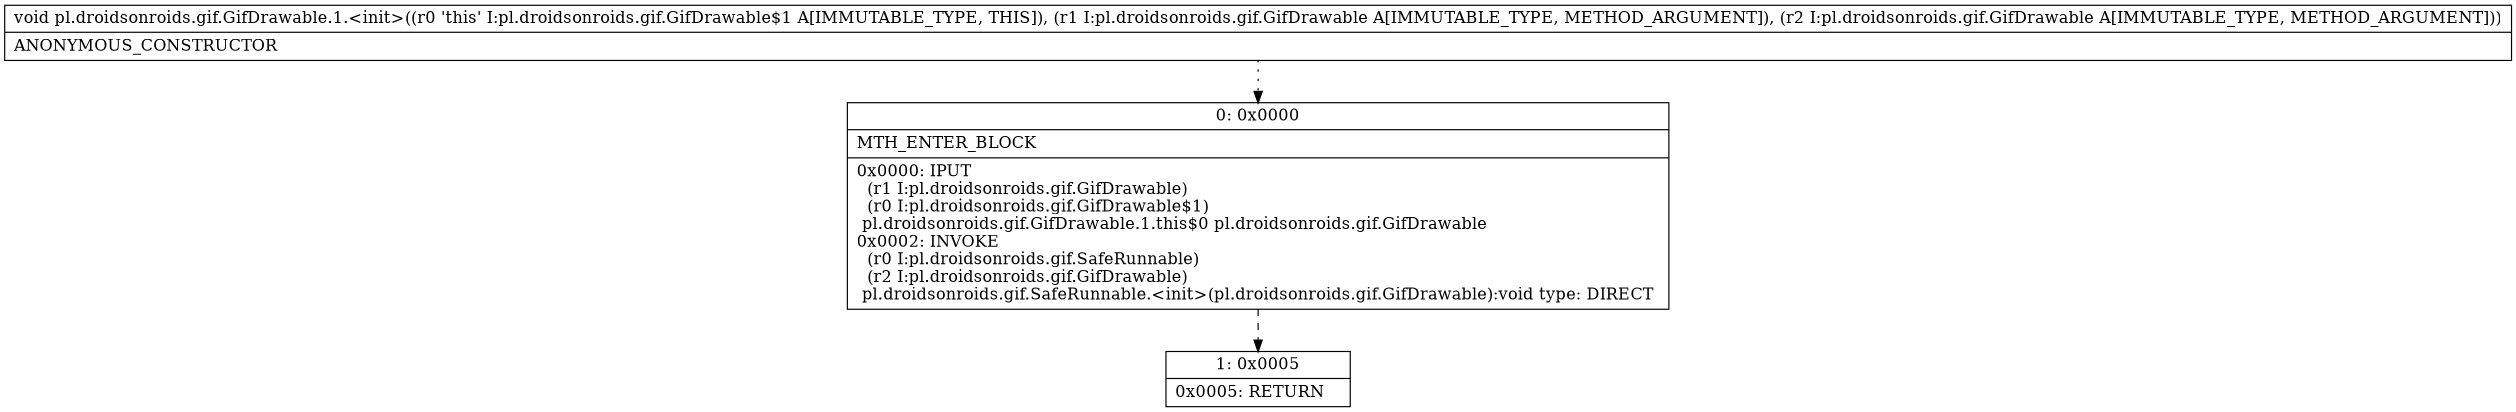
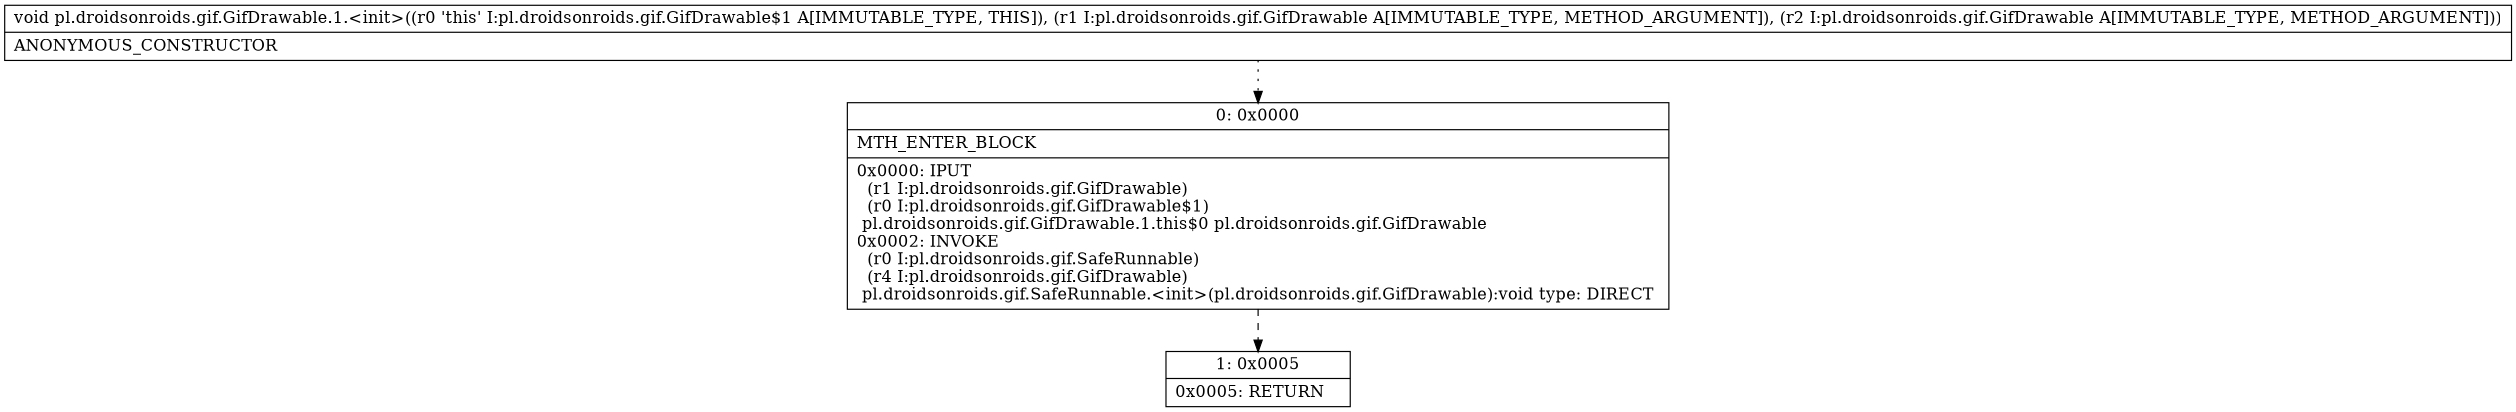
node "0: 0x0000": text "(r2 I:pl.droidsonroids.gif.GifDrawable)" -> "(r4 I:pl.droidsonroids.gif.GifDrawable)"
